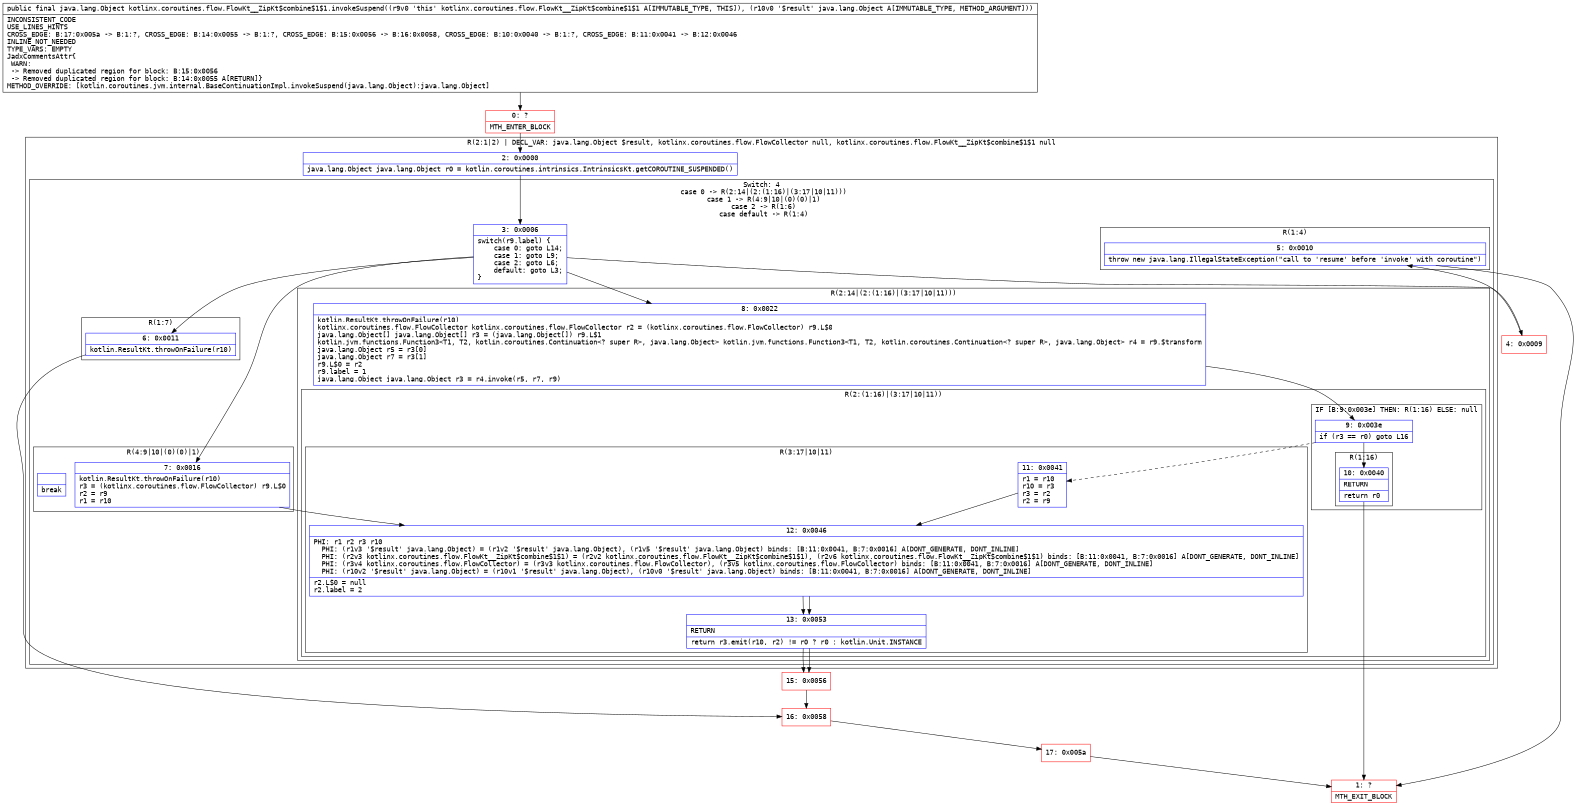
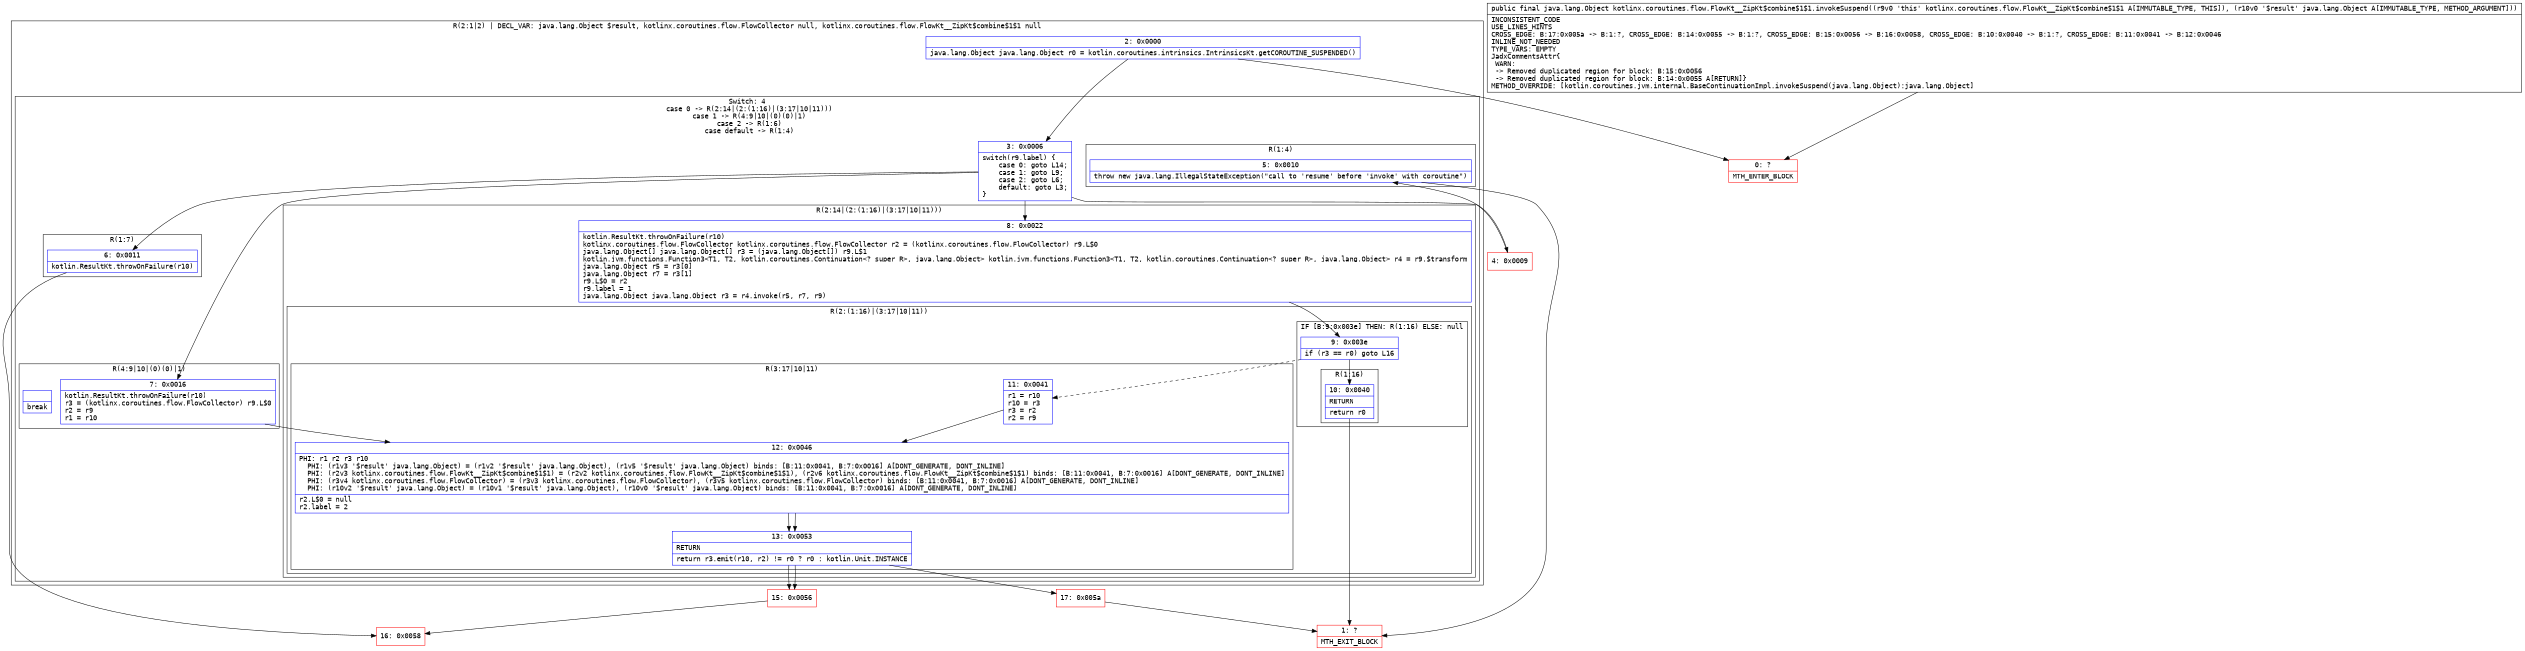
edge "0: ?" -> "2: 0x0000": reversed
edge "16: 0x0058" -> "17: 0x005a": now "13: 0x0053" -> "17: 0x005a"
